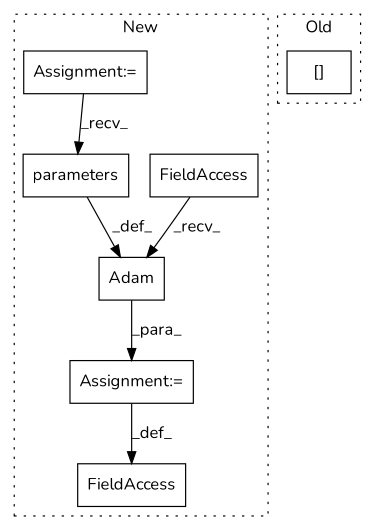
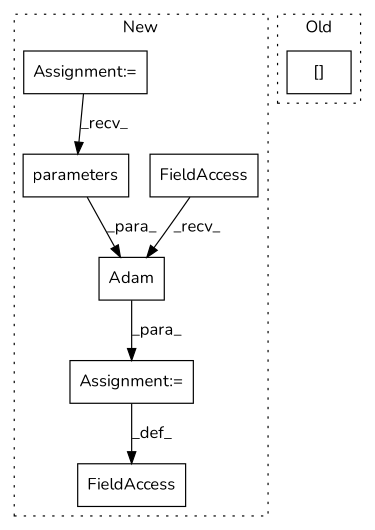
edge "parameters" -> "Adam": label "_def_" -> "_para_"
